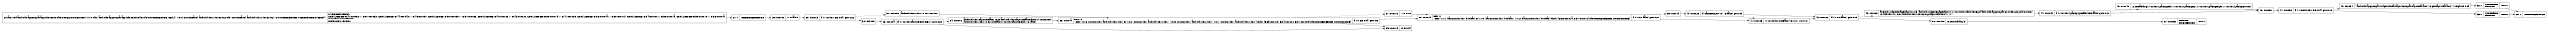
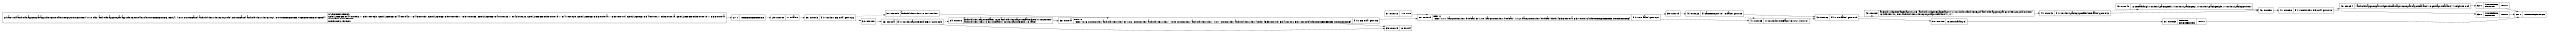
edge "36: 0x001a" -> "37: 0x001c": removed
edge "51: 0x0063" -> "28: ?": added
